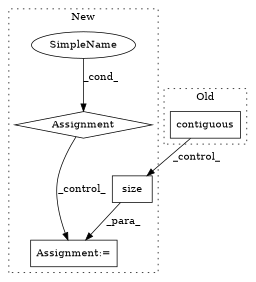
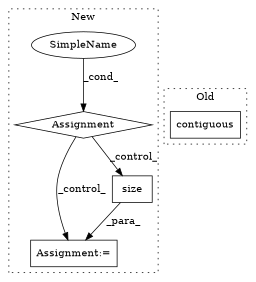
edge "contiguous" -> "size": now "Assignment" -> "size"
